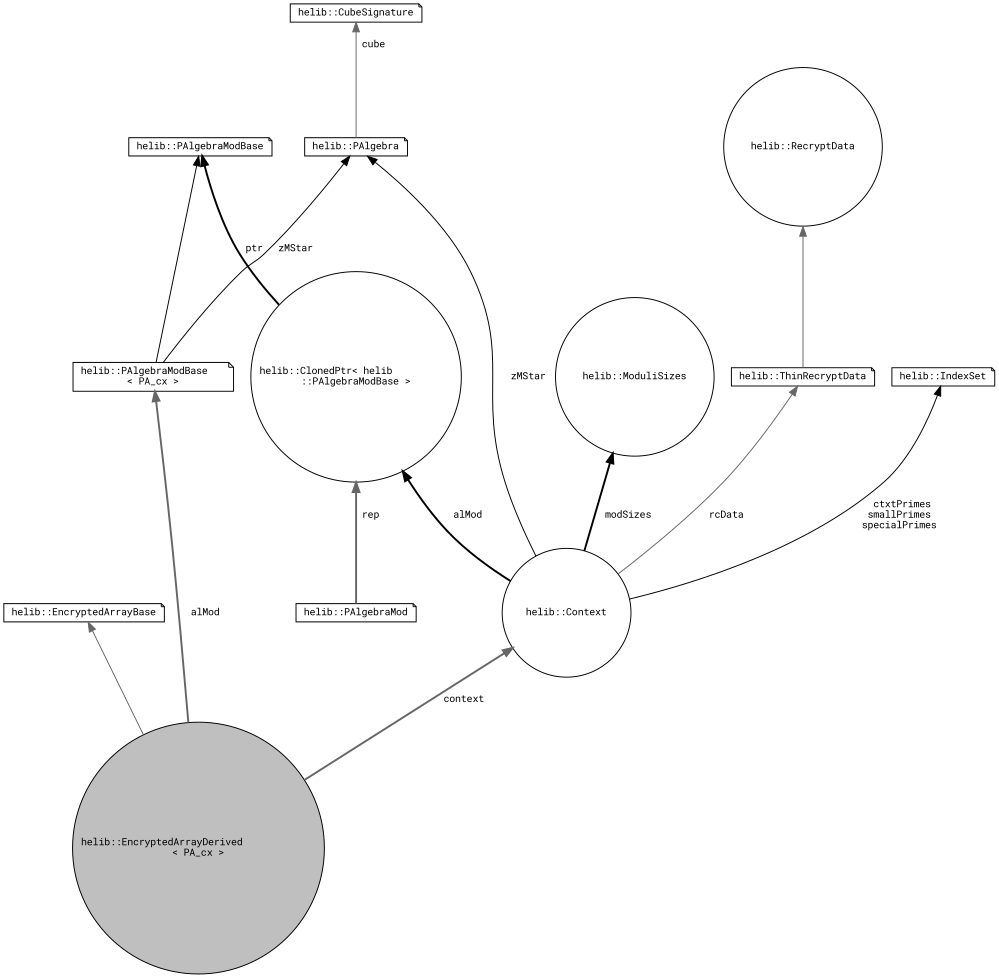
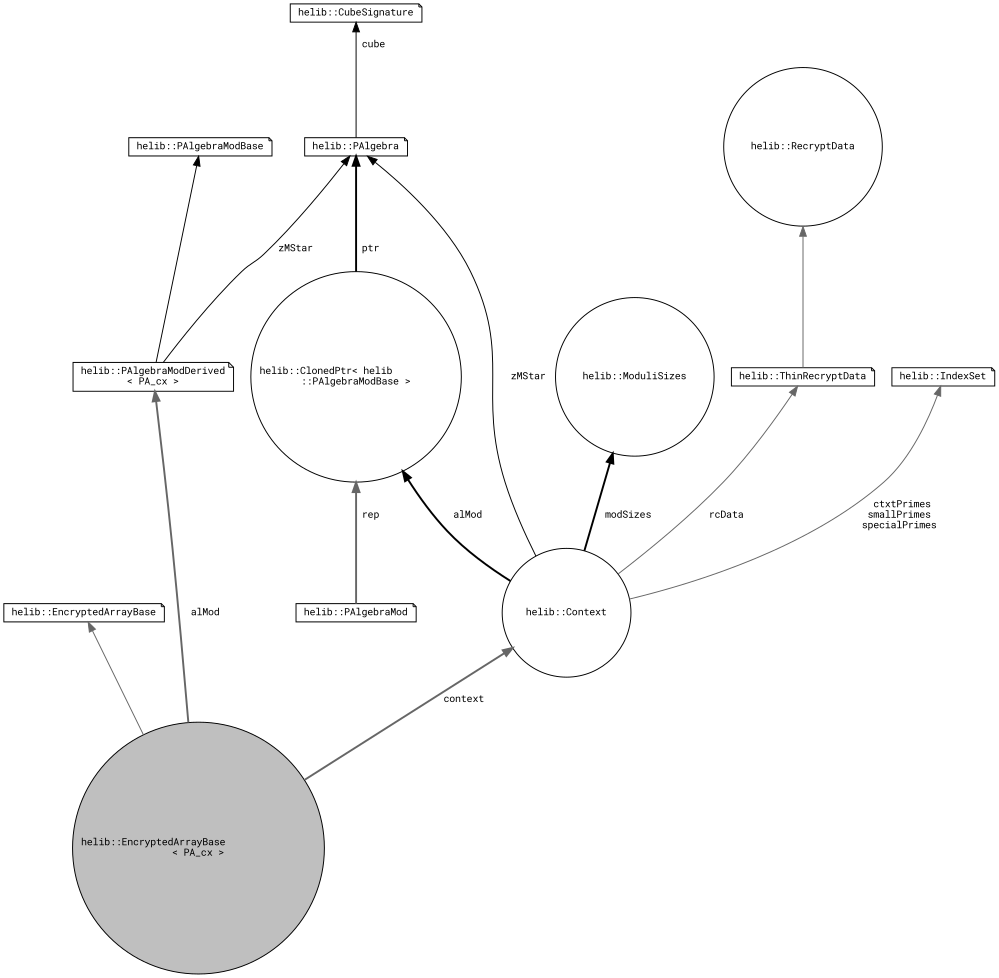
edge "helib::PAlgebra" -> "helib::CubeSignature": color gray40 -> black
edge "helib::ClonedPtr< helib ::PAlgebraModBase >" -> "helib::PAlgebraModBase": now "helib::ClonedPtr< helib ::PAlgebraModBase >" -> "helib::PAlgebra"
node "helib::PAlgebraModBase < PA_cx >": label "helib::PAlgebraModBase < PA_cx >" -> "helib::PAlgebraModDerived < PA_cx >"
edge "helib::Context" -> "helib::IndexSet": color black -> gray40
node "helib::EncryptedArrayDerived < PA_cx >": label "helib::EncryptedArrayDerived < PA_cx >" -> "helib::EncryptedArrayBase < PA_cx >"
